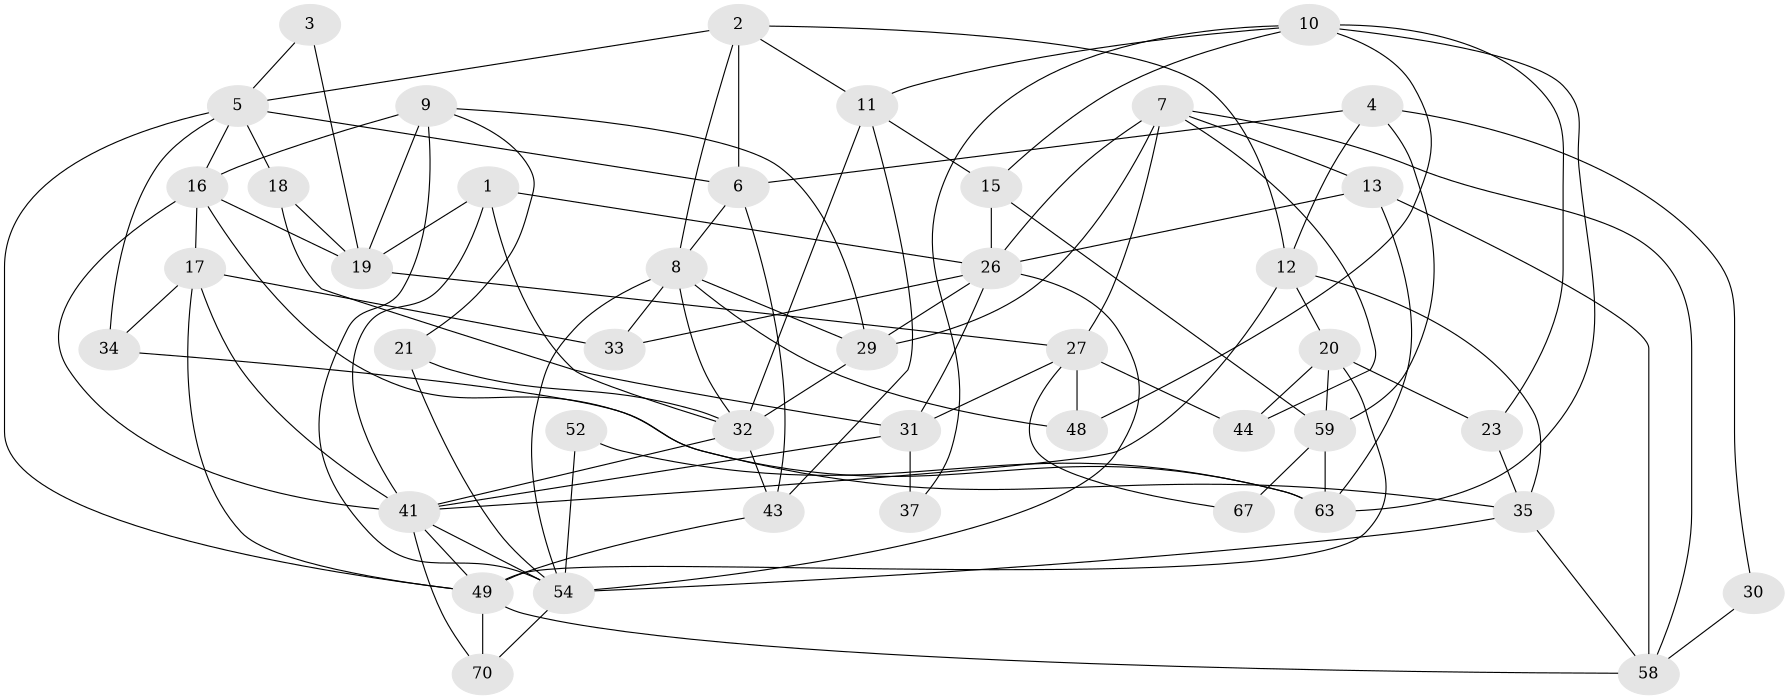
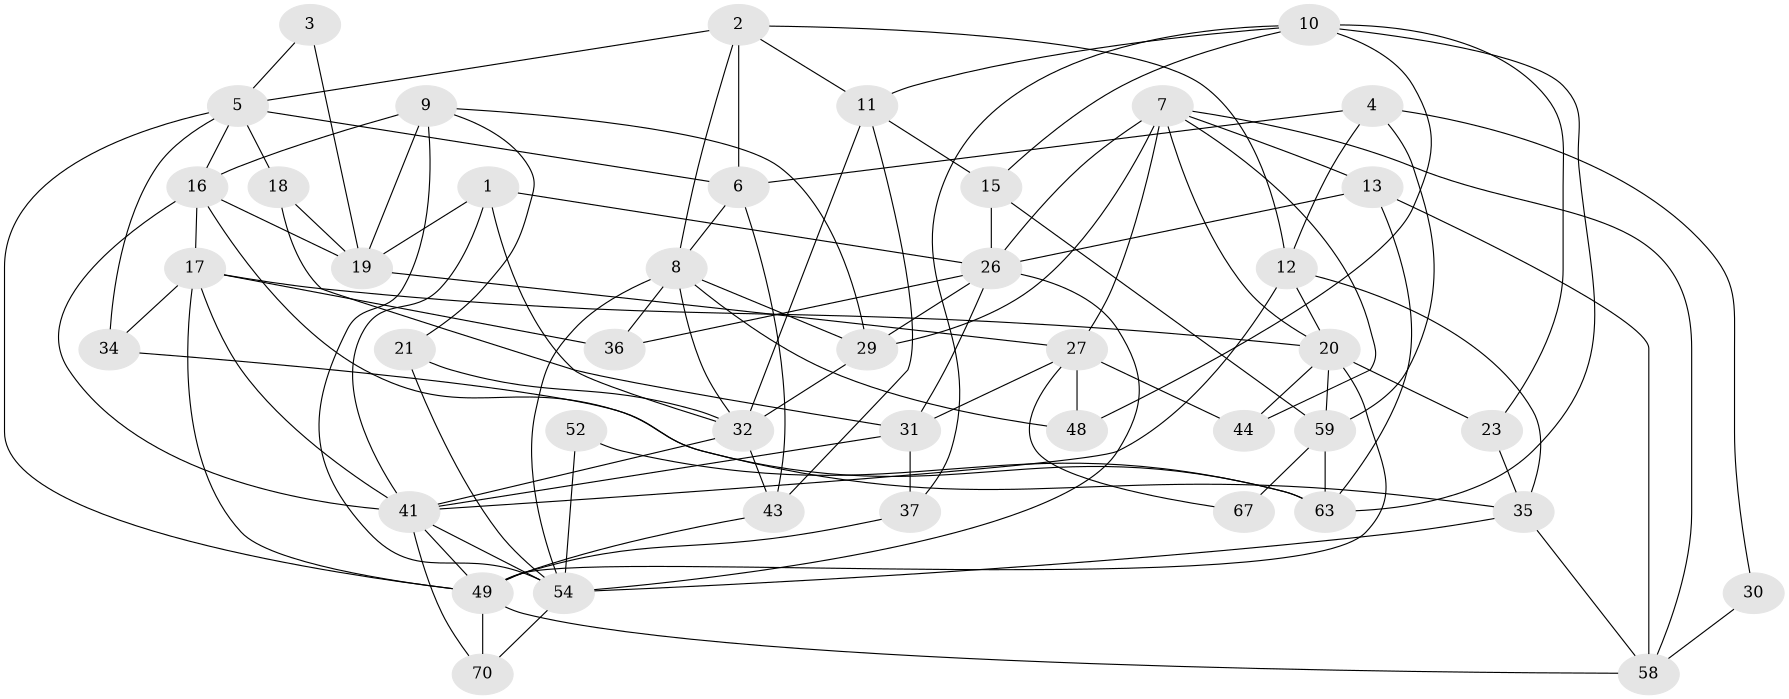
edge "7" -- "20": added
edge "17" -- "20": added
node "33": label "33" -> "36"
edge "37" -- "49": added
